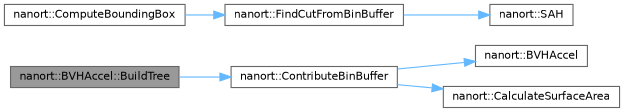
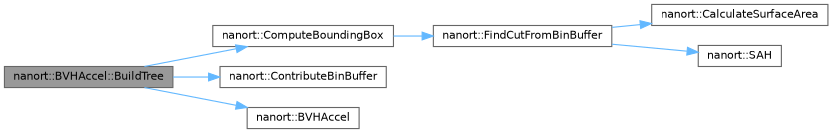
edge "nanort::BVHAccel::BuildTree" -> "nanort::ComputeBoundingBox": added
edge "nanort::ContributeBinBuffer" -> "nanort::BVHAccel": now "nanort::BVHAccel::BuildTree" -> "nanort::BVHAccel"
edge "nanort::ContributeBinBuffer" -> "nanort::CalculateSurfaceArea": now "nanort::FindCutFromBinBuffer" -> "nanort::CalculateSurfaceArea"
